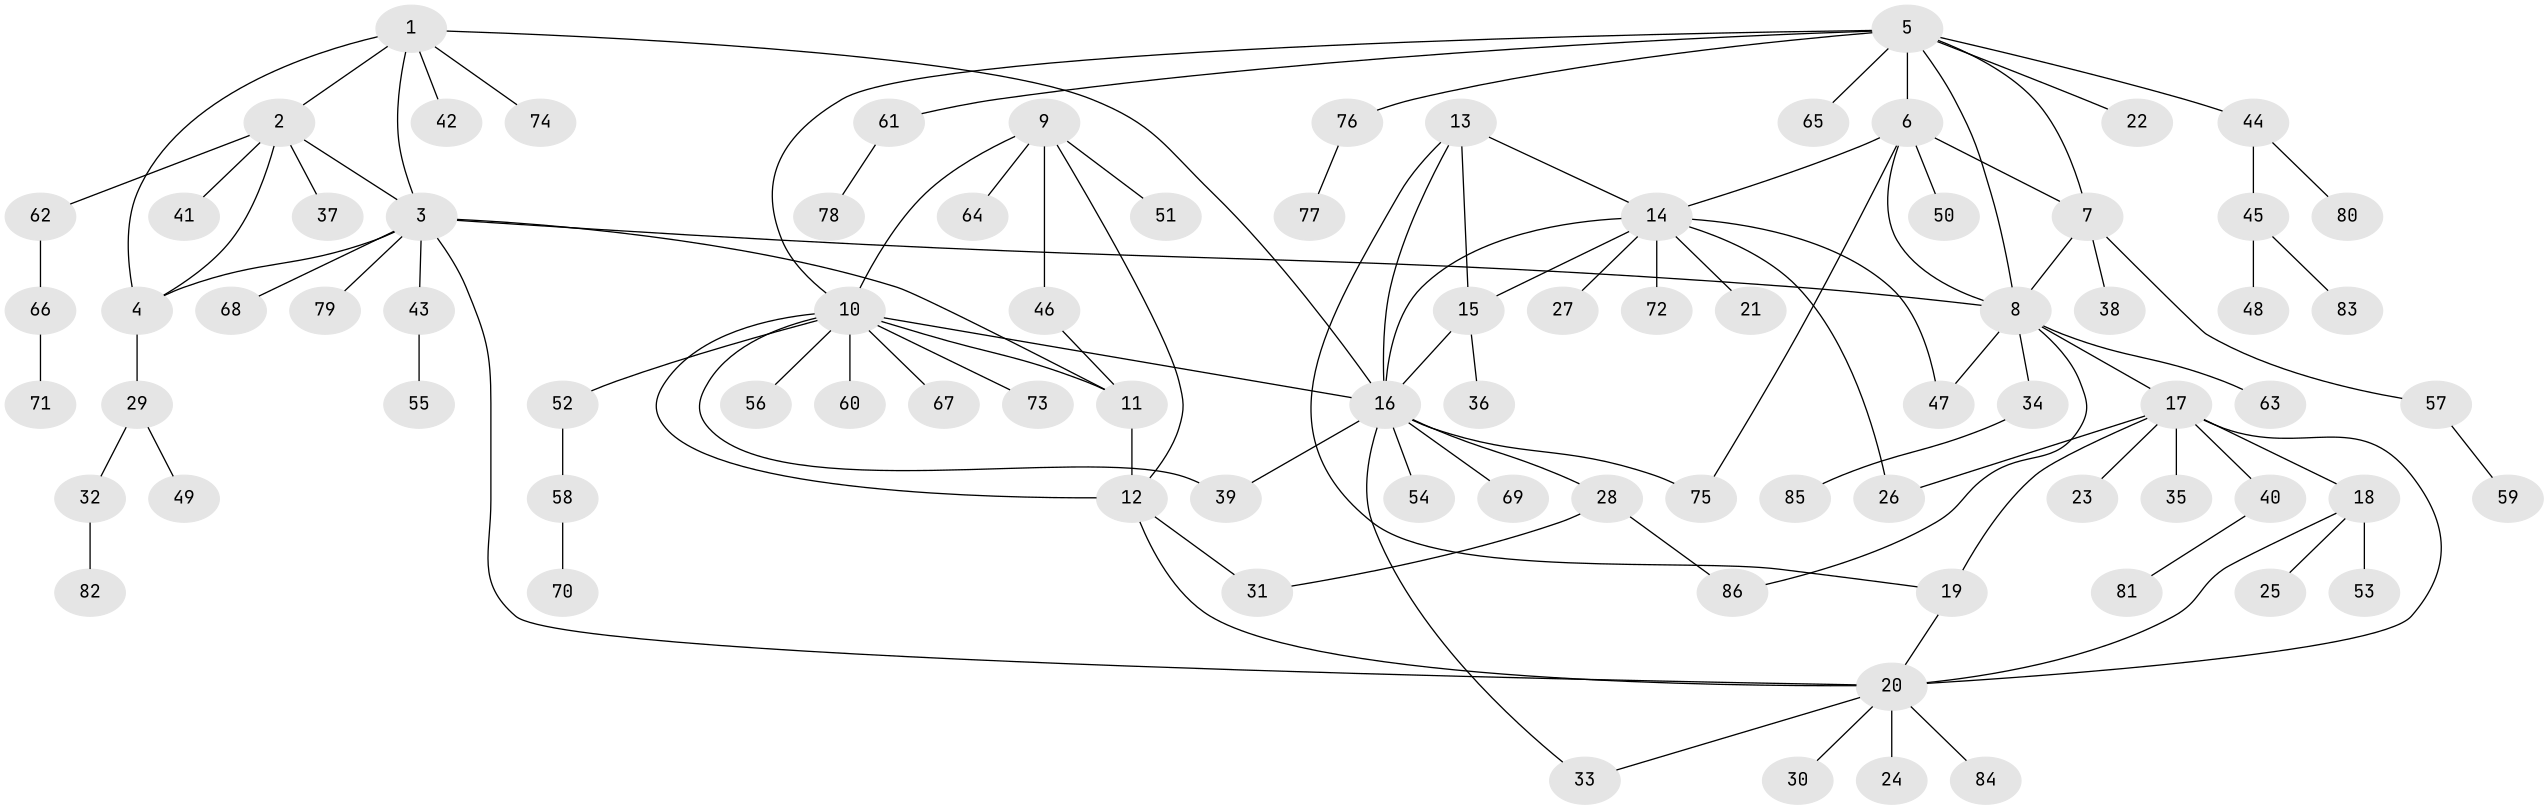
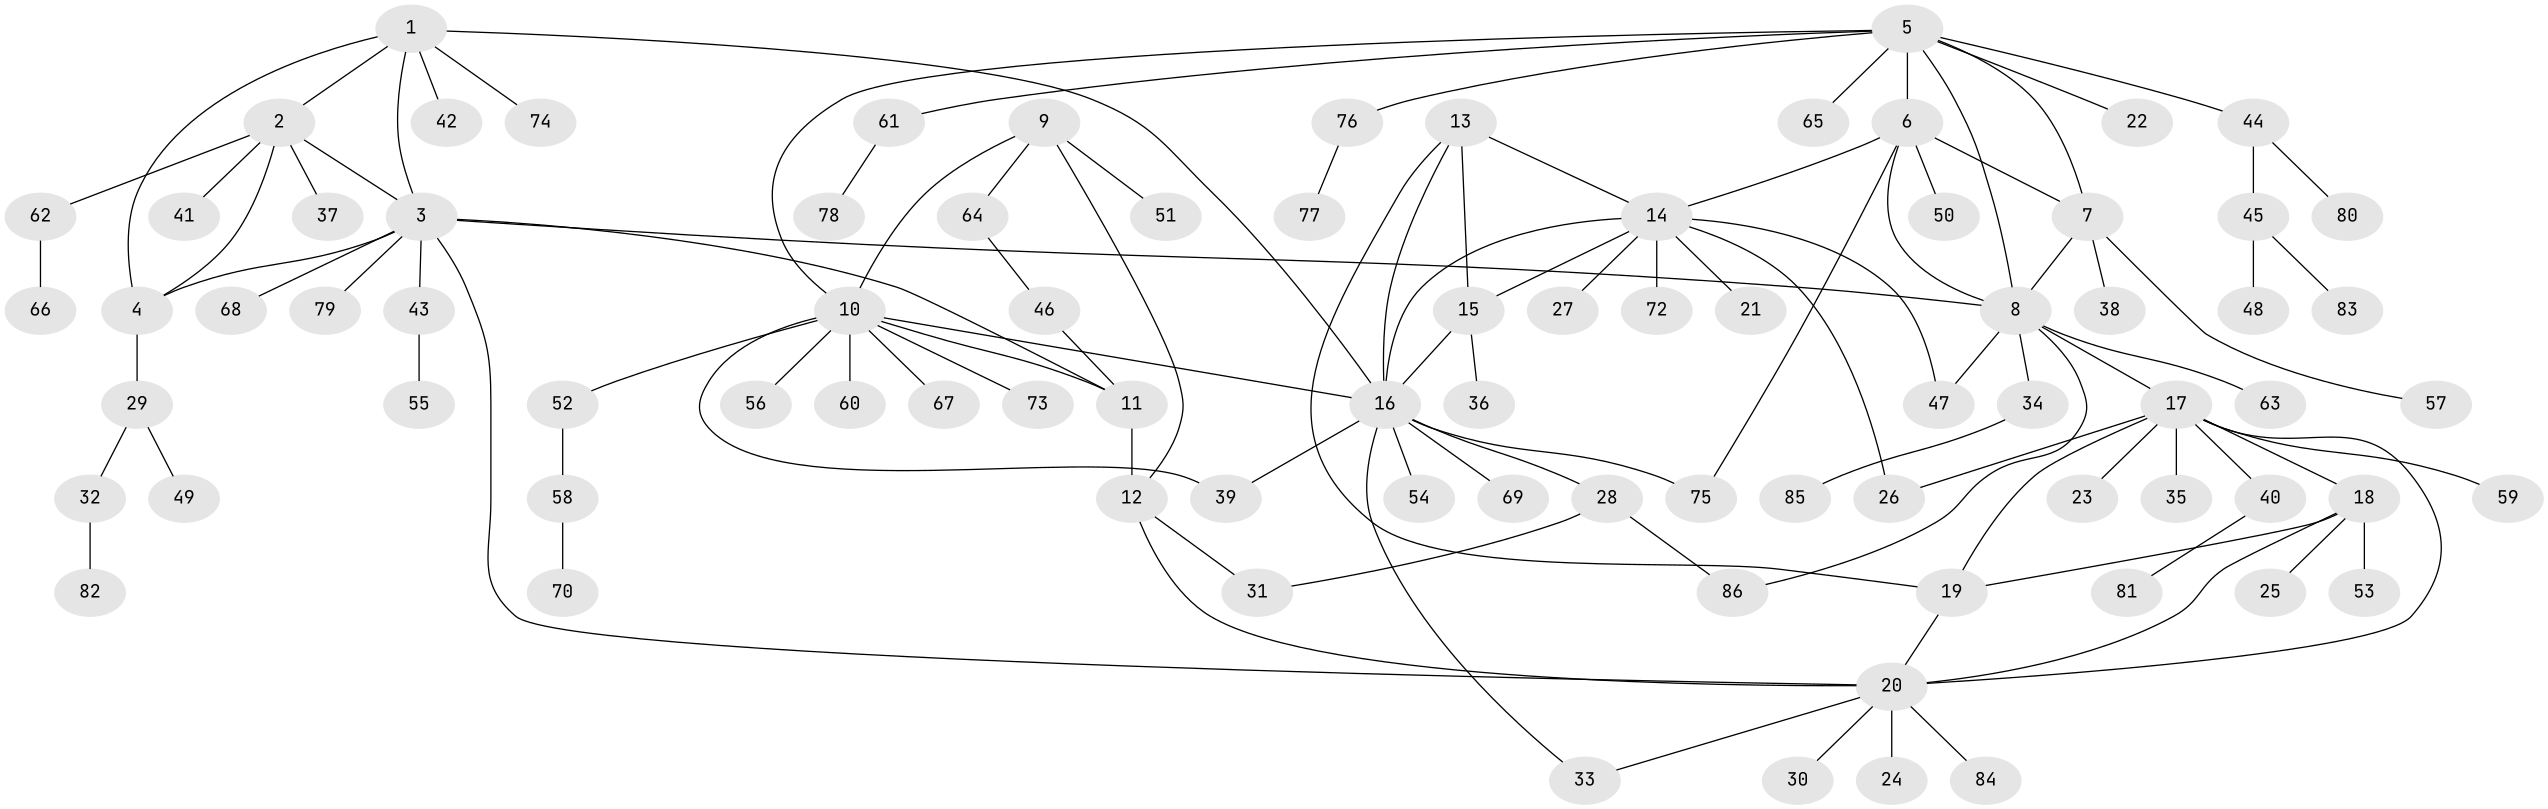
edge "9" -- "46": now "64" -- "46"
node "71": removed
edge "57" -- "59": now "17" -- "59"
edge "10" -- "12": removed
edge "18" -- "19": added
